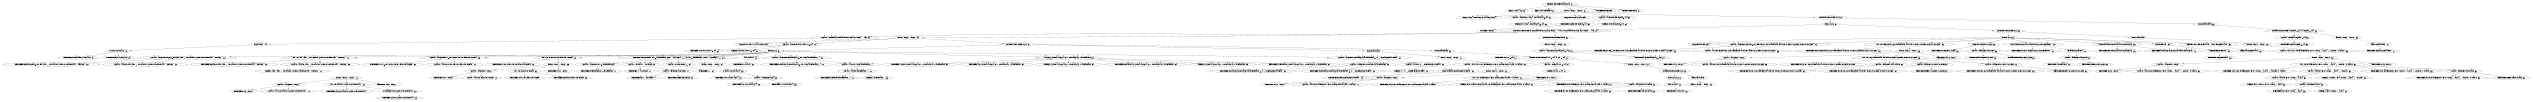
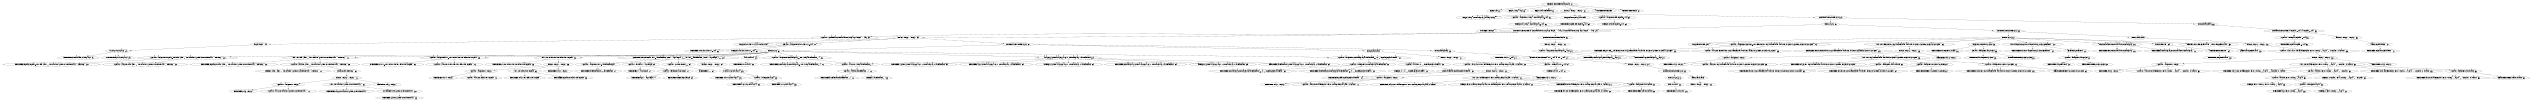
node "(PARAM,this)": added
node "(IDENTIFIER,commandArray,commandArray = args)": added
node "(nextLong,this.nextLong())": added
